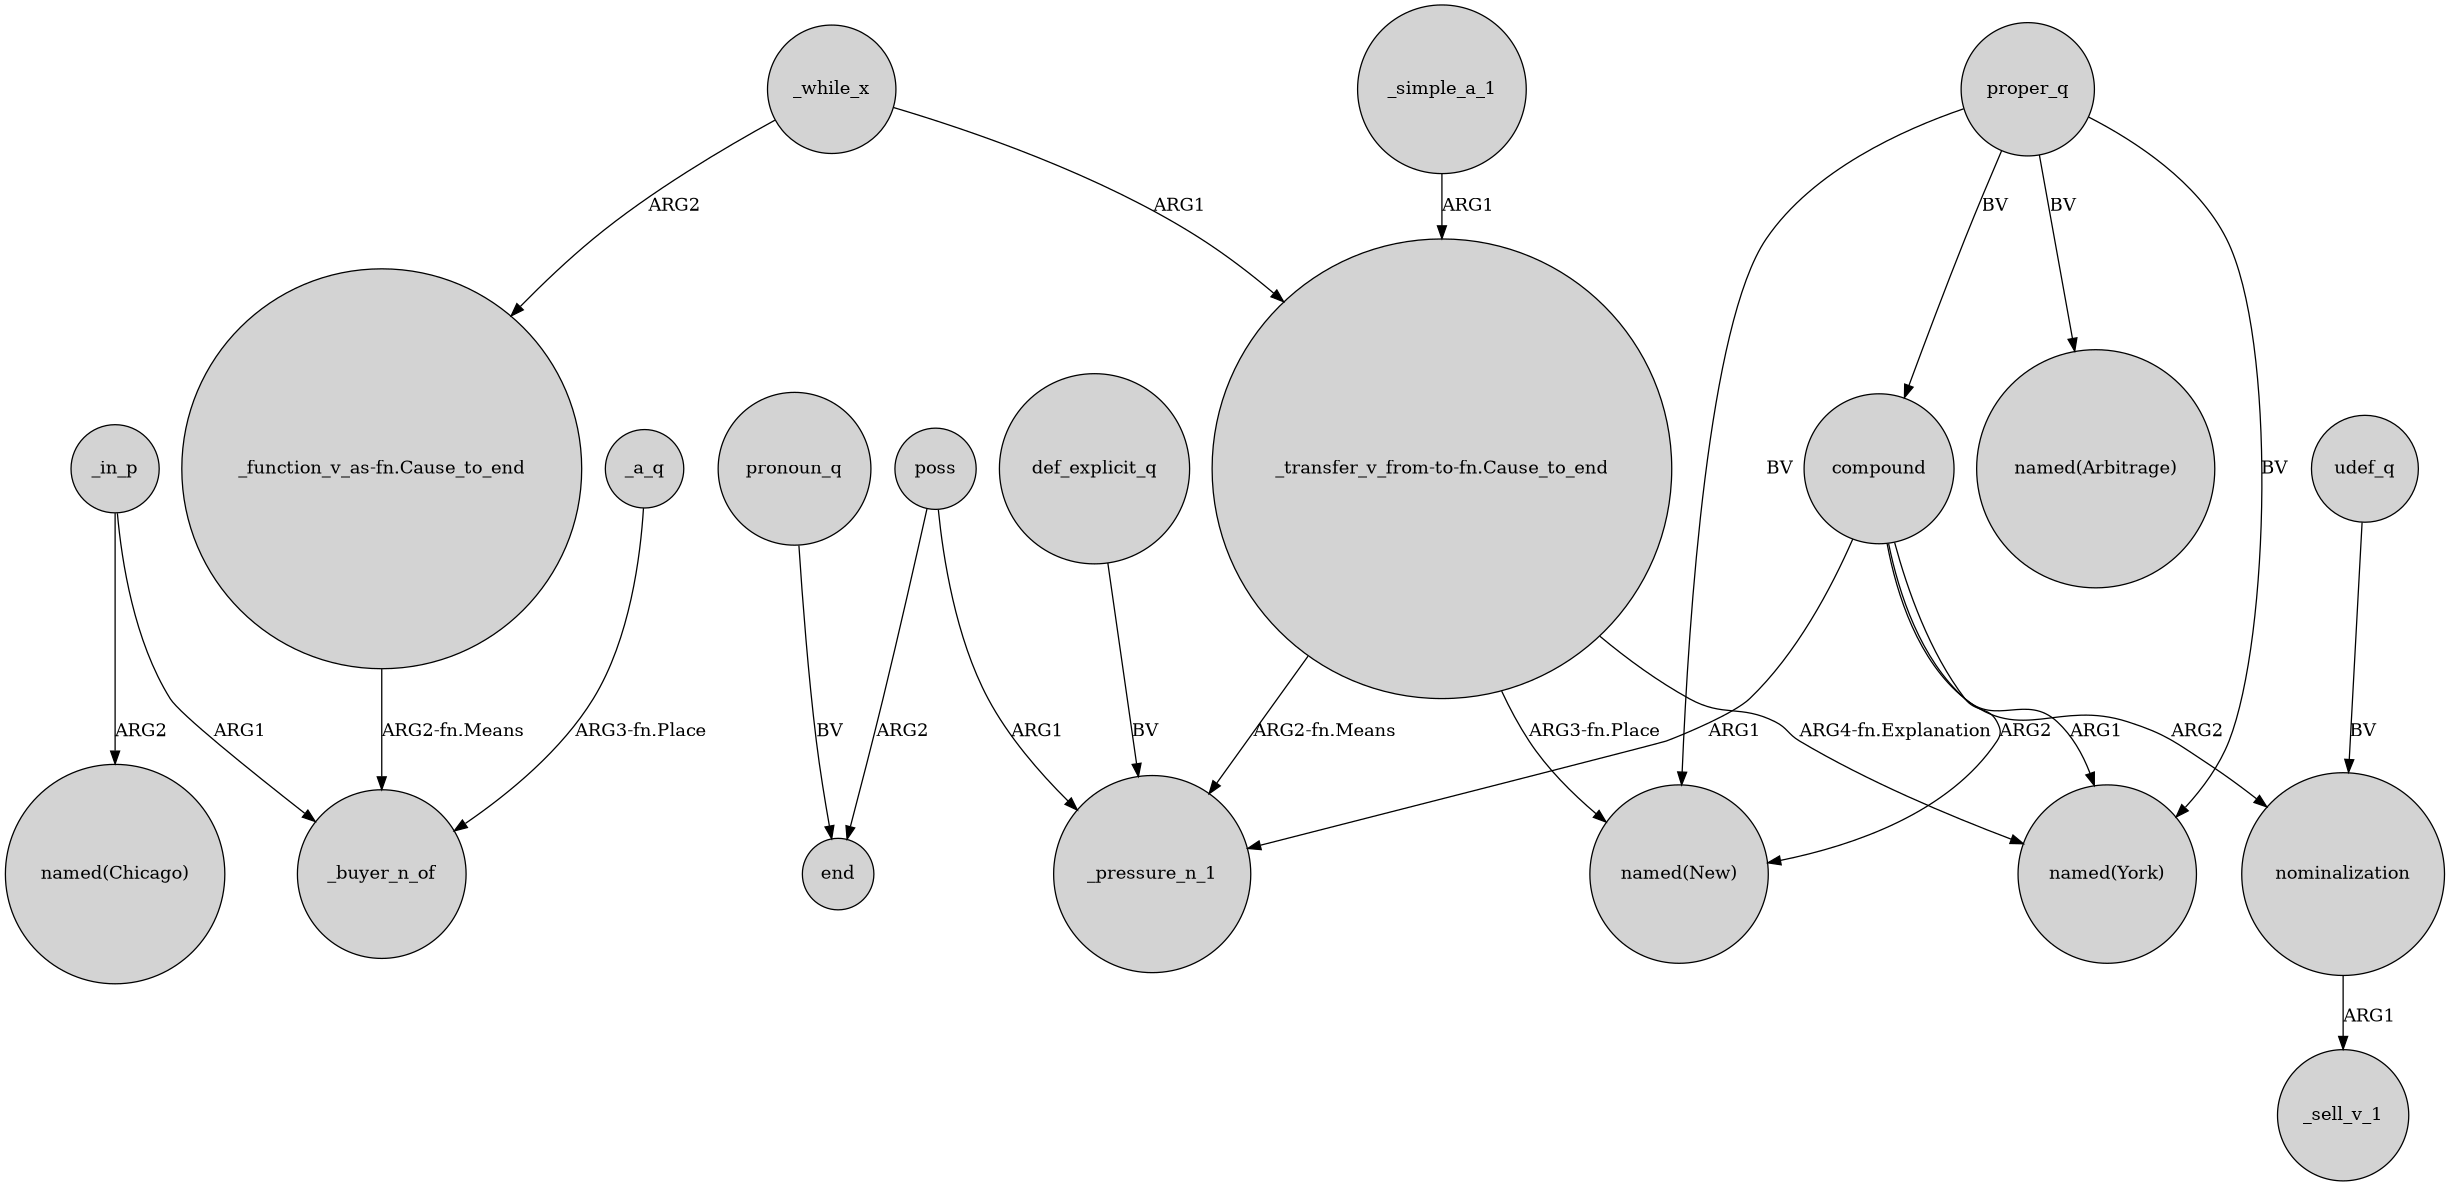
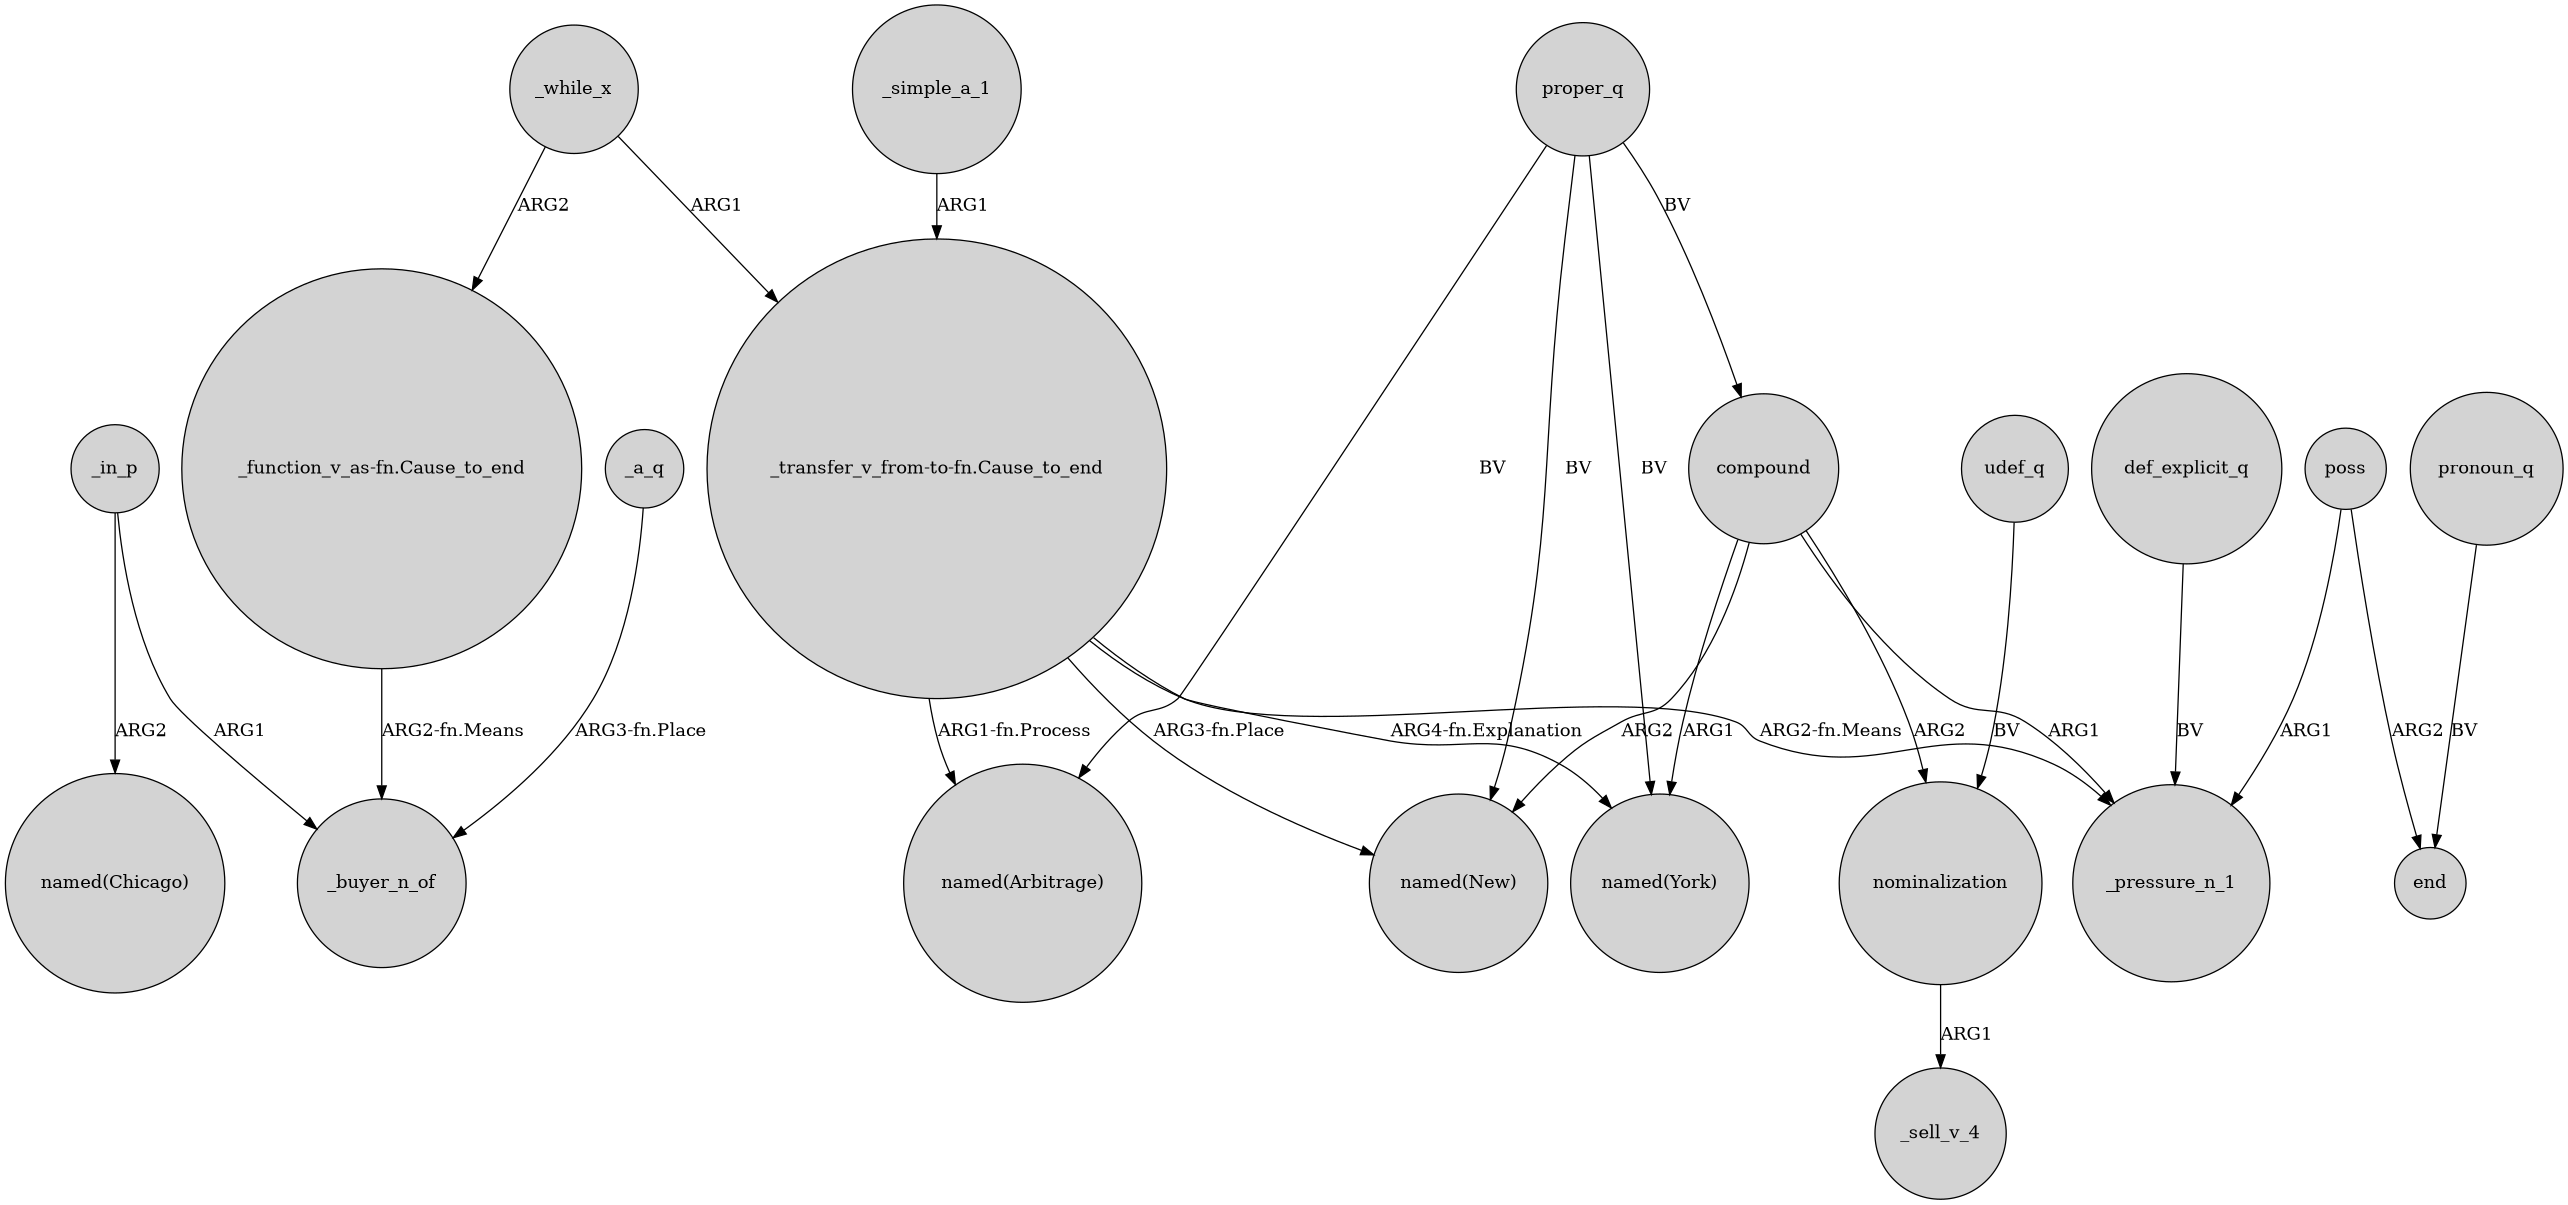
edge "_transfer_v_from-to-fn.Cause_to_end" -> "named(Arbitrage)": added, label "ARG1-fn.Process"
node "_sell_v_1": label "_sell_v_1" -> "_sell_v_4"
